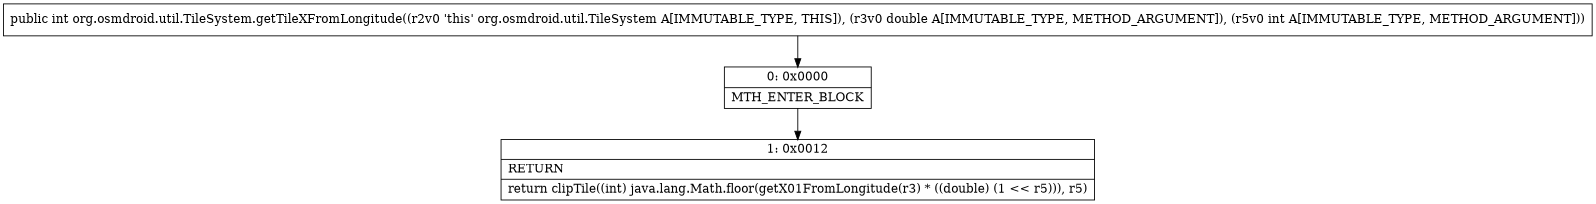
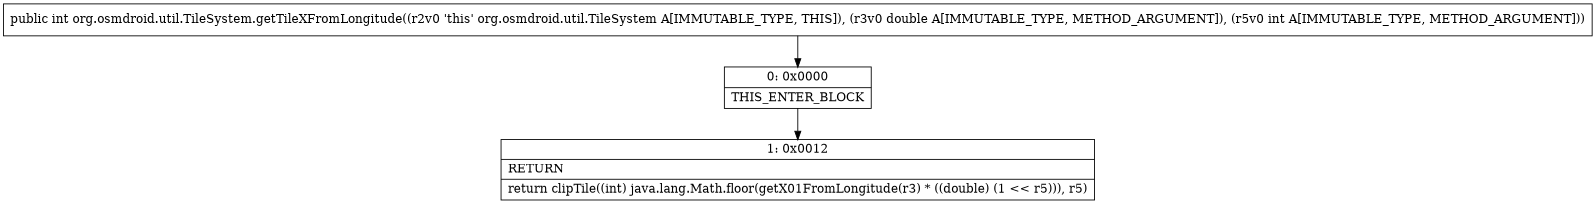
node "0: 0x0000": text "MTH_ENTER_BLOCK" -> "THIS_ENTER_BLOCK"
